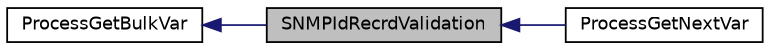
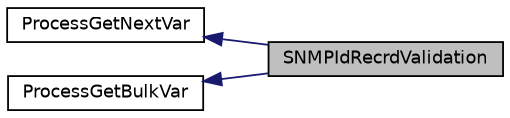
edge "ProcessGetNextVar" -> "SNMPIdRecrdValidation": reversed
